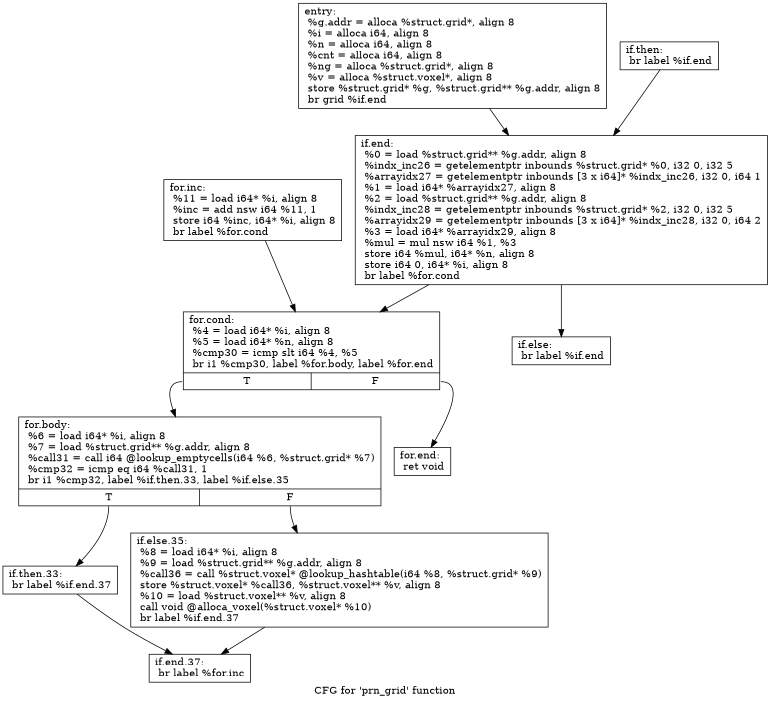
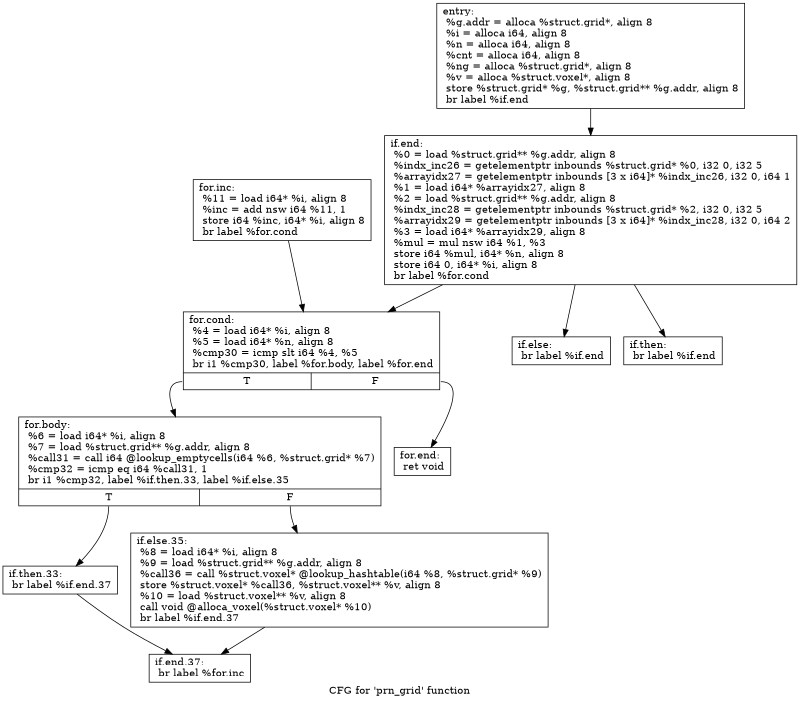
node "entry:": text "br grid %if.end" -> "br label %if.end"
edge "if.then:" -> "if.end:": reversed
